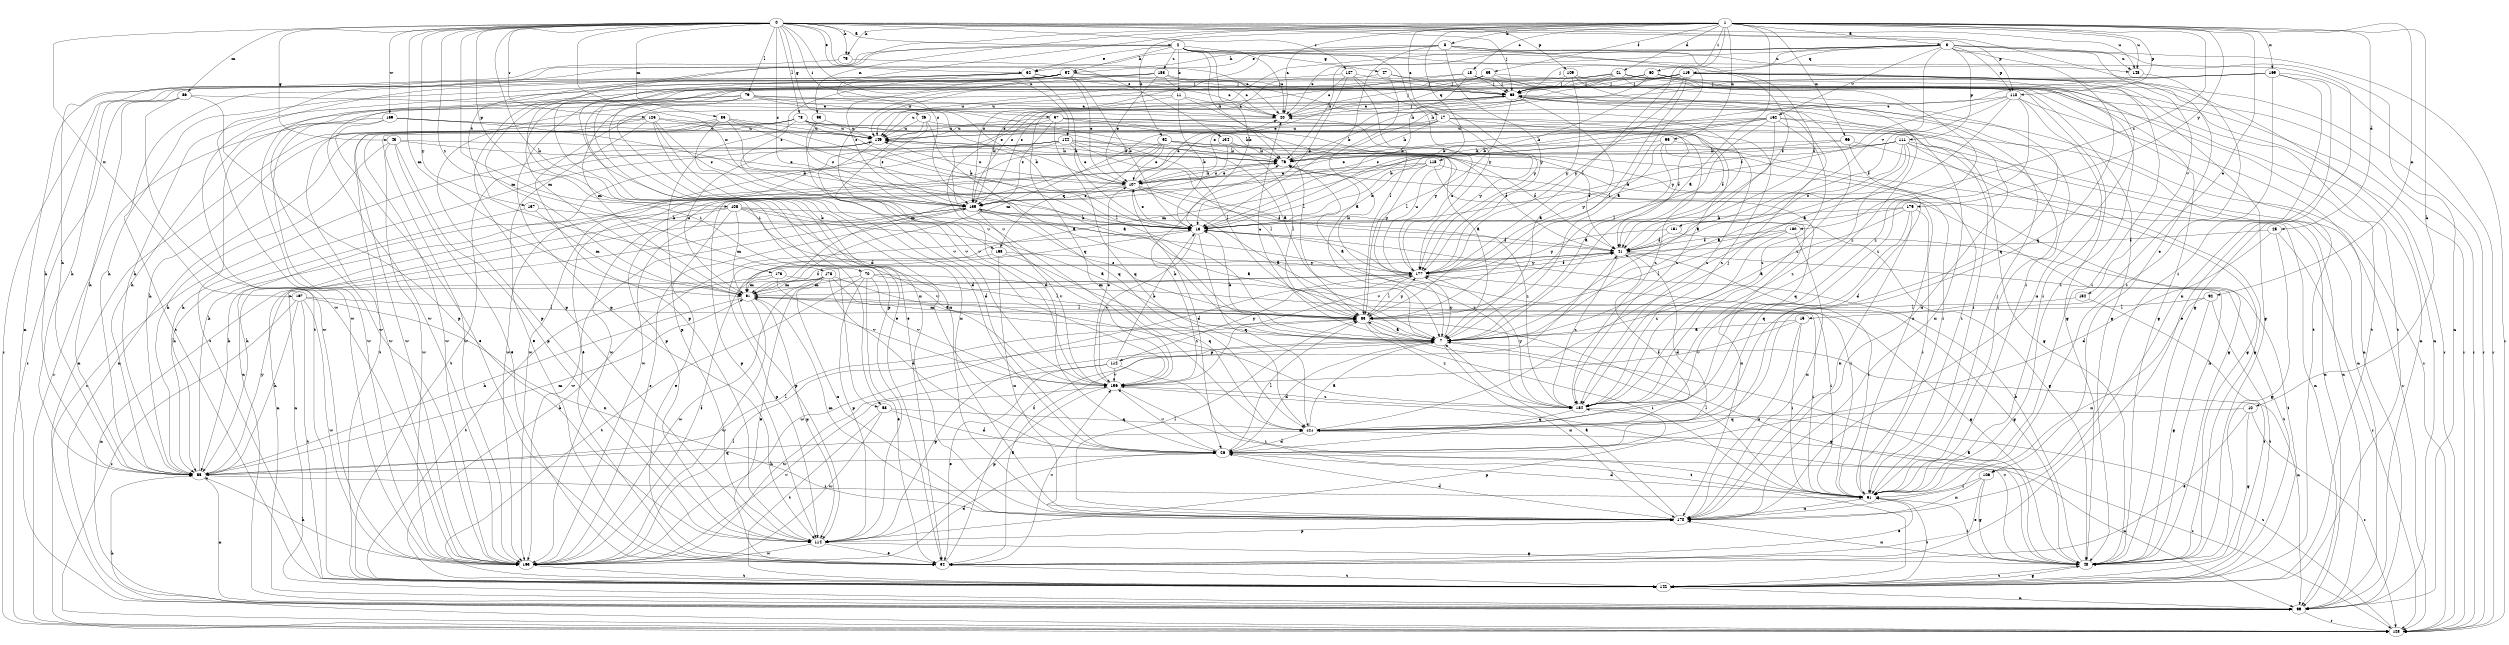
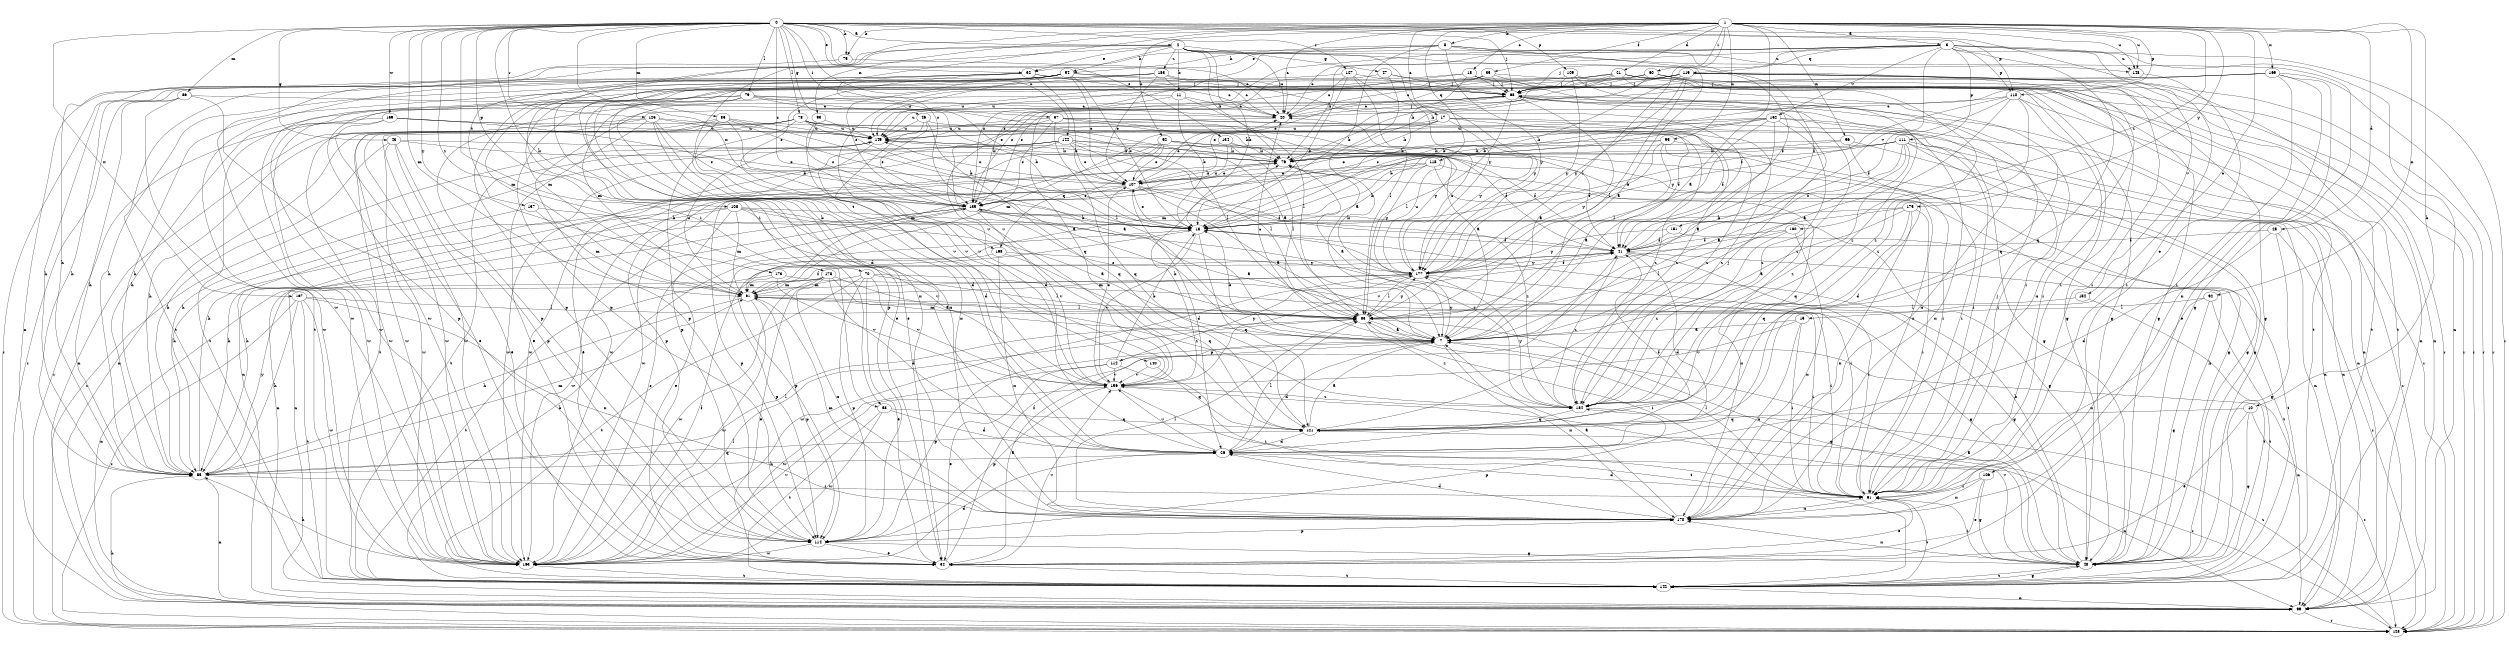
edge "35" -> "20": label "j" -> "c"
edge "95" -> "76": added, label "k"
edge "169" -> "106": now "169" -> "61"
node "140": added
